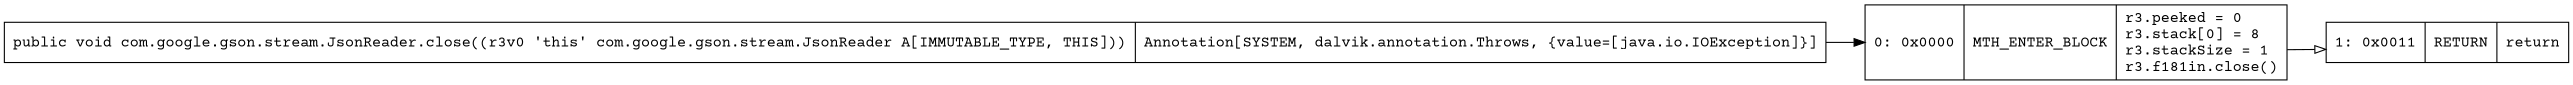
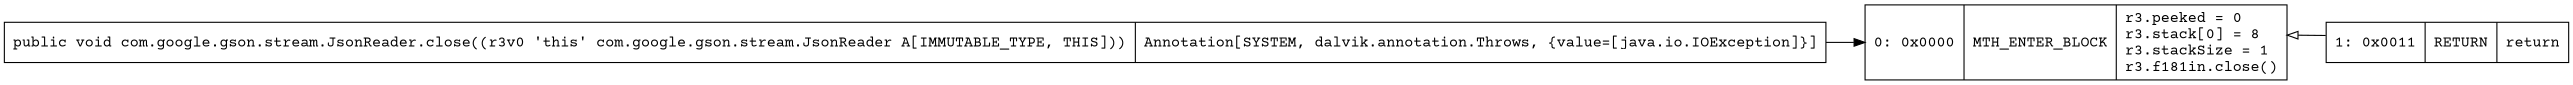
edge "0: 0x0000" -> "1: 0x0011": reversed
